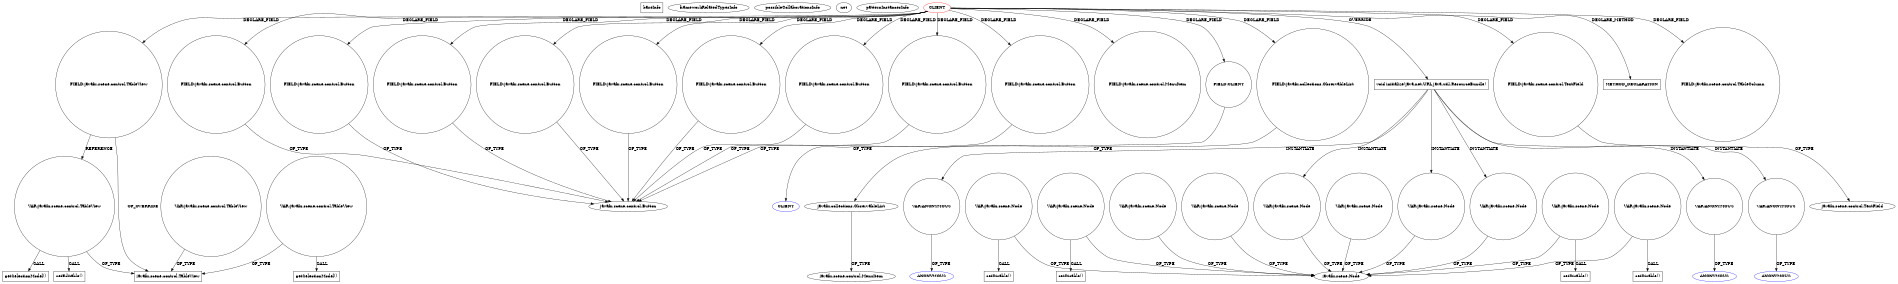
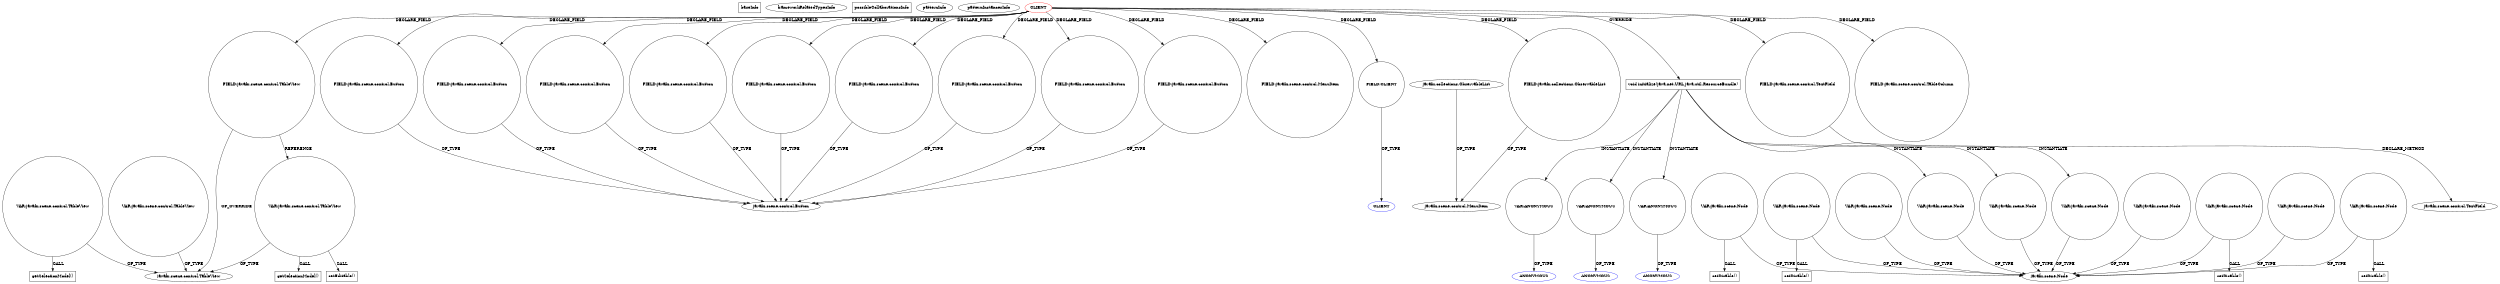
node "possibleCollaborationsInfo": shape ellipse -> box
node "net": label "net" -> "patternInfo"
node "METHOD_DECLARATION": removed
edge "FIELD:javafx.collections.ObservableList" -> "javafx.collections.ObservableList": now "FIELD:javafx.collections.ObservableList" -> "javafx.scene.control.MenuItem"
edge "FIELD:javafx.scene.control.TextField" -> "javafx.scene.control.TextField": label "OF_TYPE" -> "DECLARE_METHOD"
node "javafx.scene.control.TableView": shape box -> ellipse
